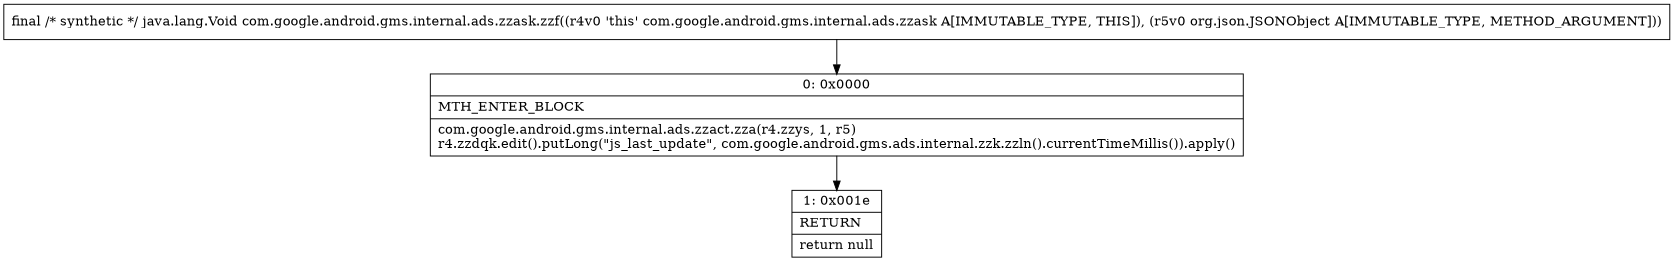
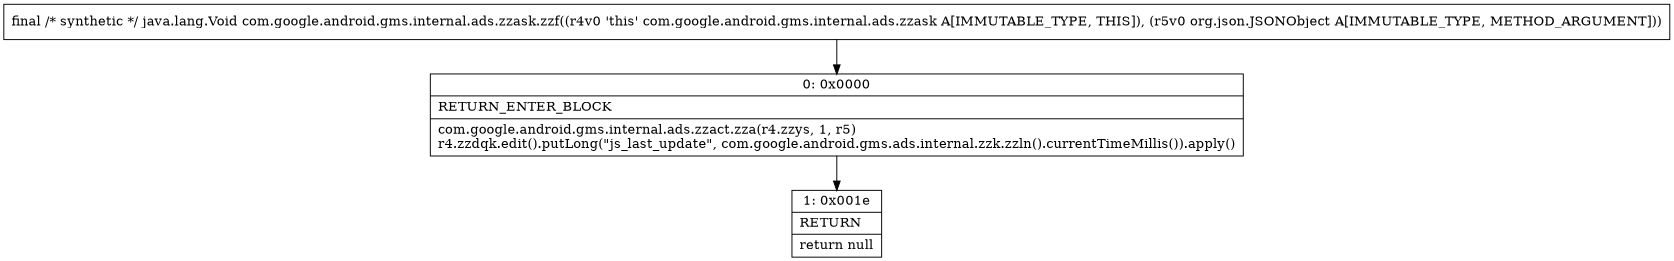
node "0: 0x0000": text "MTH_ENTER_BLOCK" -> "RETURN_ENTER_BLOCK"
